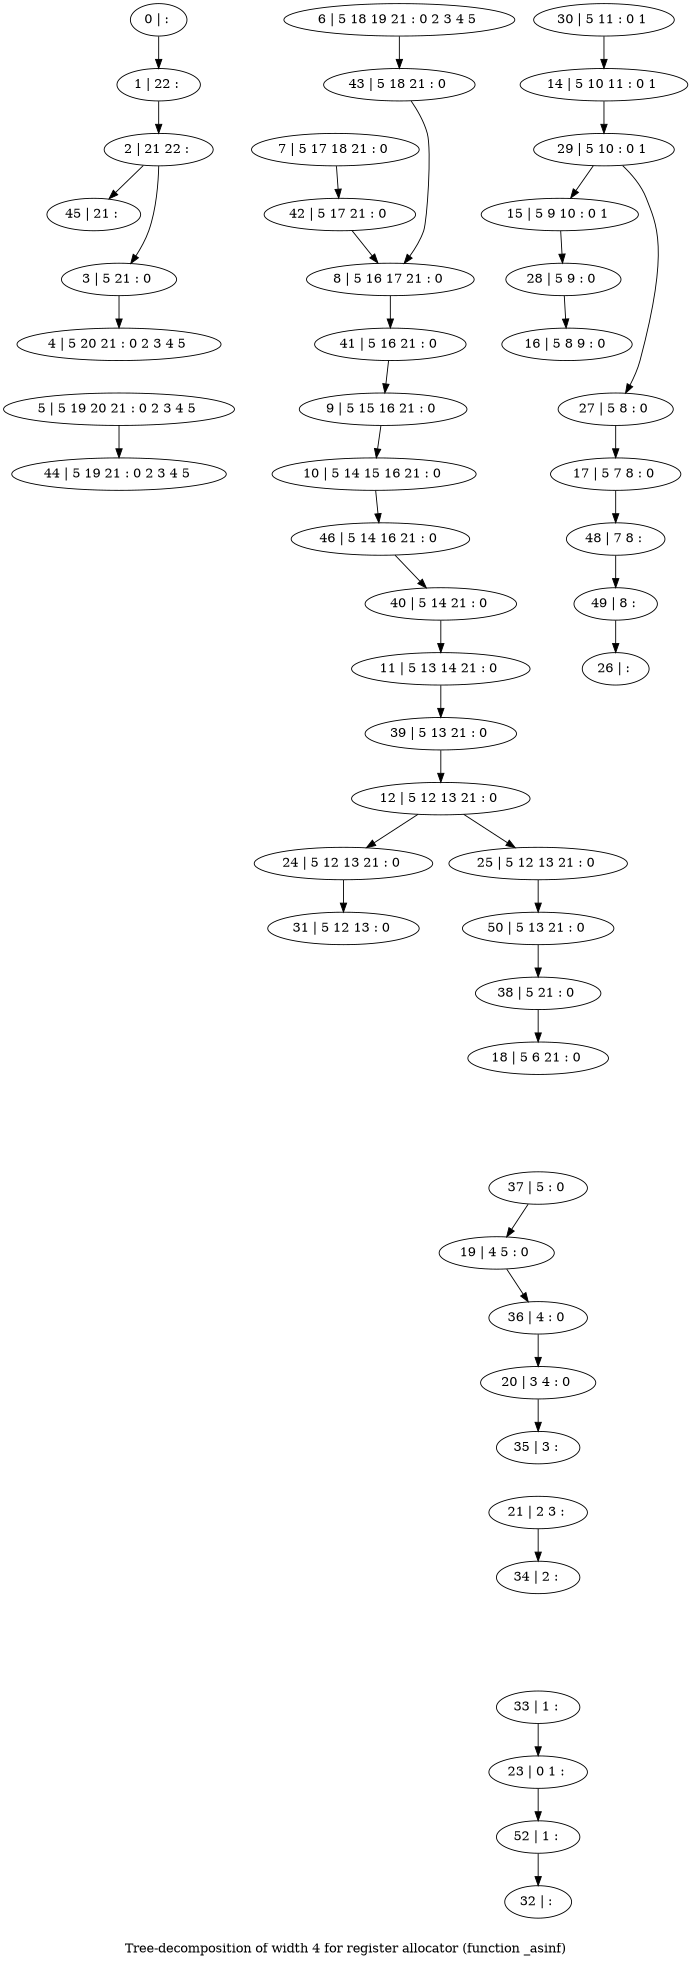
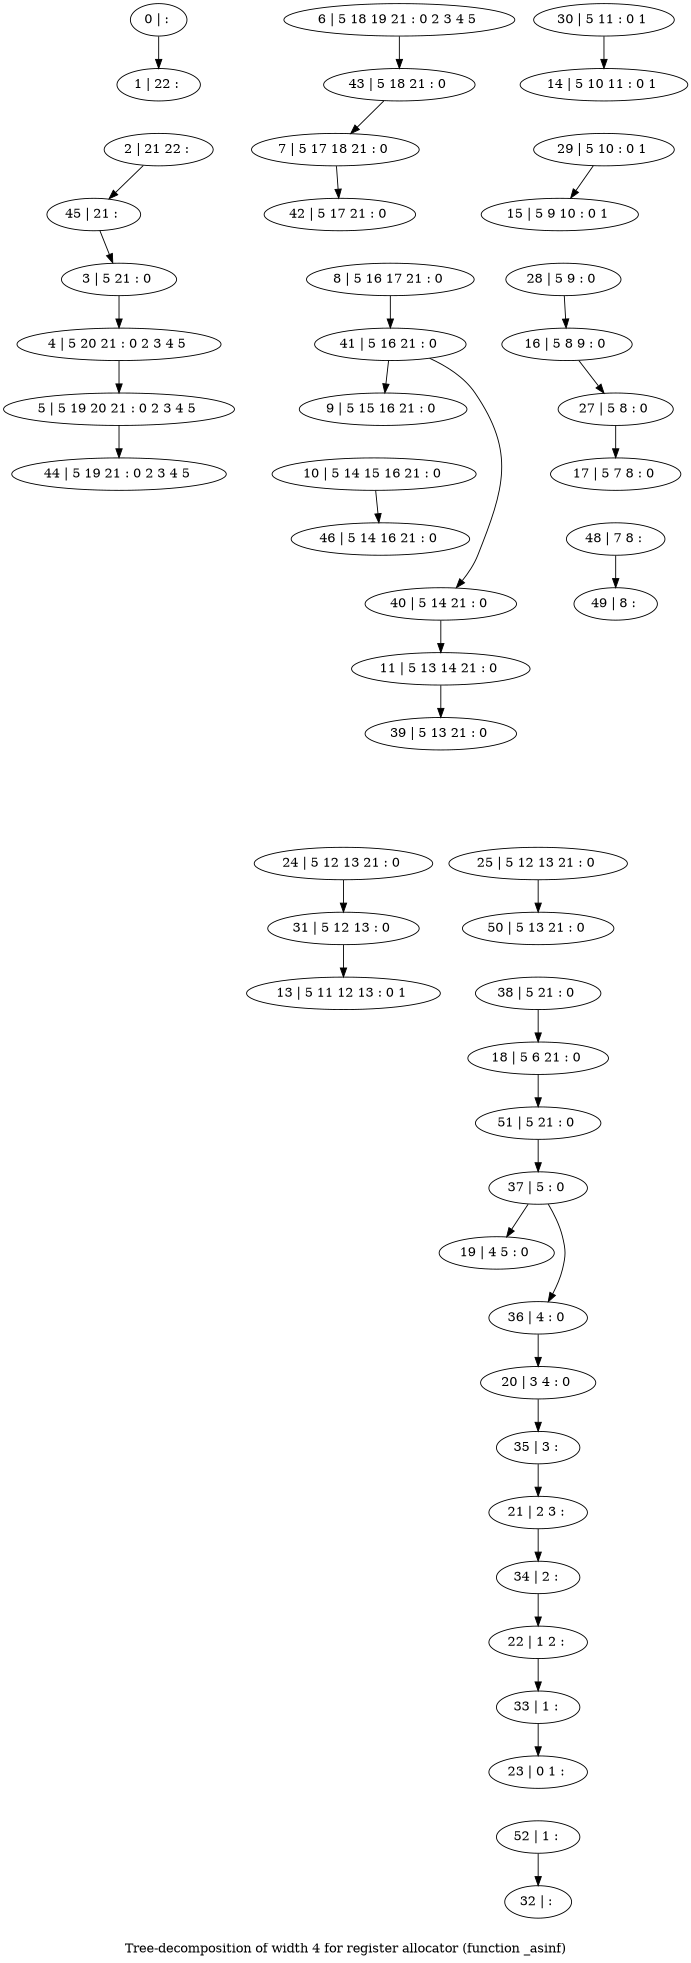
edge "1 | 22 :" -> "2 | 21 22 :": removed
edge "14 | 5 10 11 : 0 1" -> "29 | 5 10 : 0 1": removed
edge "43 | 5 18 21 : 0" -> "8 | 5 16 17 21 : 0": now "43 | 5 18 21 : 0" -> "7 | 5 17 18 21 : 0"
edge "2 | 21 22 :" -> "3 | 5 21 : 0": now "45 | 21 :" -> "3 | 5 21 : 0"
edge "42 | 5 17 21 : 0" -> "8 | 5 16 17 21 : 0": removed
edge "15 | 5 9 10 : 0 1" -> "28 | 5 9 : 0": removed
edge "29 | 5 10 : 0 1" -> "27 | 5 8 : 0": now "16 | 5 8 9 : 0" -> "27 | 5 8 : 0"
edge "4 | 5 20 21 : 0 2 3 4 5" -> "5 | 5 19 20 21 : 0 2 3 4 5": added
edge "9 | 5 15 16 21 : 0" -> "10 | 5 14 15 16 21 : 0": removed
edge "17 | 5 7 8 : 0" -> "48 | 7 8 :": removed
edge "46 | 5 14 16 21 : 0" -> "40 | 5 14 21 : 0": now "41 | 5 16 21 : 0" -> "40 | 5 14 21 : 0"
node "26 | :": removed
node "12 | 5 12 13 21 : 0": removed
edge "50 | 5 13 21 : 0" -> "38 | 5 21 : 0": removed
node "13 | 5 11 12 13 : 0 1": added
node "51 | 5 21 : 0": added
edge "19 | 4 5 : 0" -> "36 | 4 : 0": now "37 | 5 : 0" -> "36 | 4 : 0"
edge "35 | 3 :" -> "21 | 2 3 :": added
node "22 | 1 2 :": added
edge "23 | 0 1 :" -> "52 | 1 :": removed
